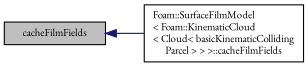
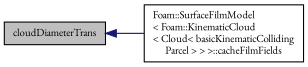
node "cacheFilmFields": label "cacheFilmFields" -> "cloudDiameterTrans"
